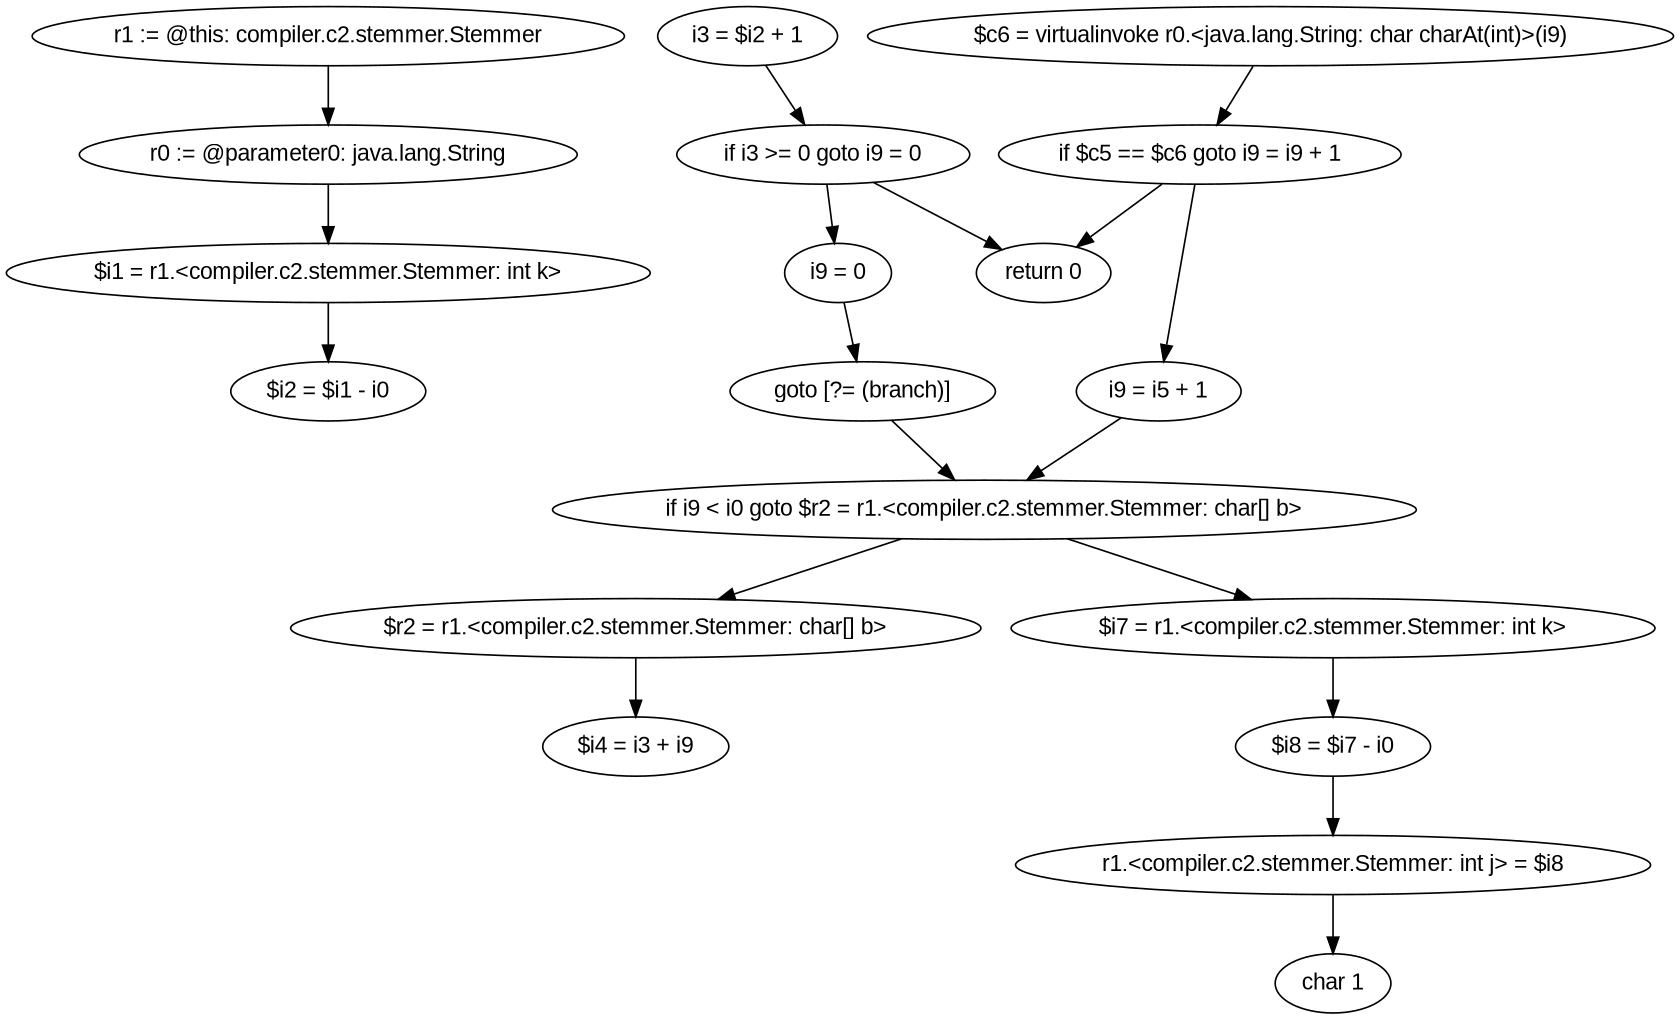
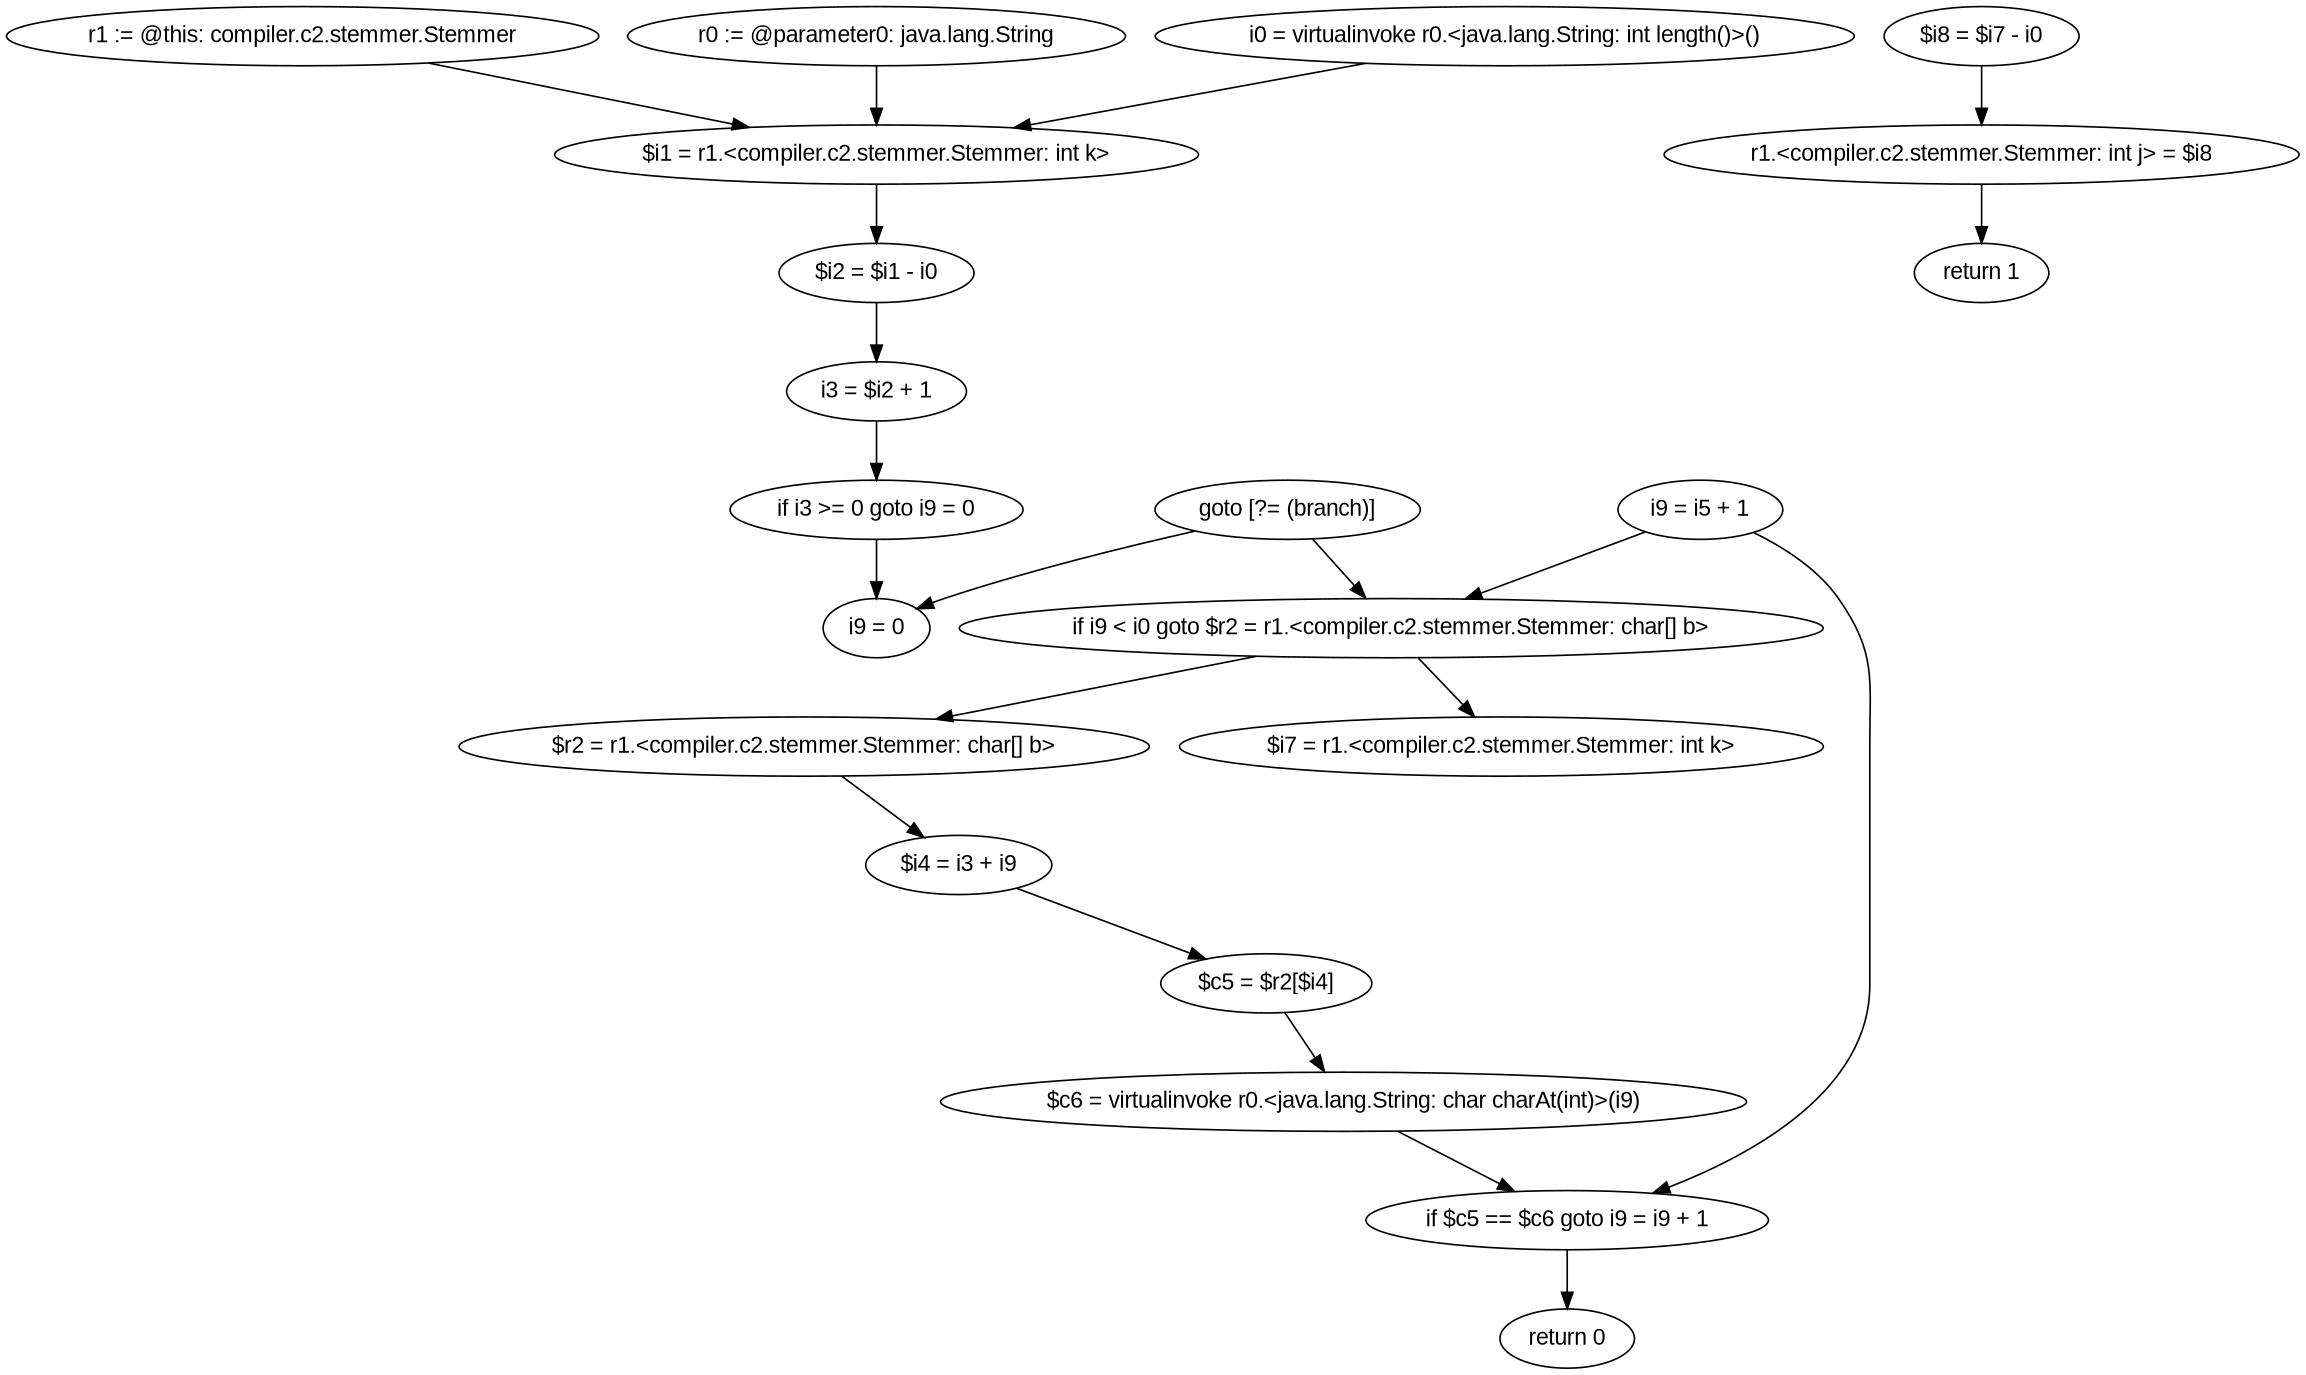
node "i0 = virtualinvoke r0.<java.lang.String: int length()>()": added
edge "r1 := @this: compiler.c2.stemmer.Stemmer" -> "r0 := @parameter0: java.lang.String": now "r1 := @this: compiler.c2.stemmer.Stemmer" -> "$i1 = r1.<compiler.c2.stemmer.Stemmer: int k>"
edge "if i3 >= 0 goto i9 = 0" -> "return 0": removed
edge "if $c5 == $c6 goto i9 = i9 + 1" -> "i9 = i5 + 1": reversed
edge "i9 = 0" -> "goto [?= (branch)]": reversed
edge "$i2 = $i1 - i0" -> "i3 = $i2 + 1": added
edge "$i7 = r1.<compiler.c2.stemmer.Stemmer: int k>" -> "$i8 = $i7 - i0": removed
node "$c5 = $r2[$i4]": added
node "char 1": label "char 1" -> "return 1"
